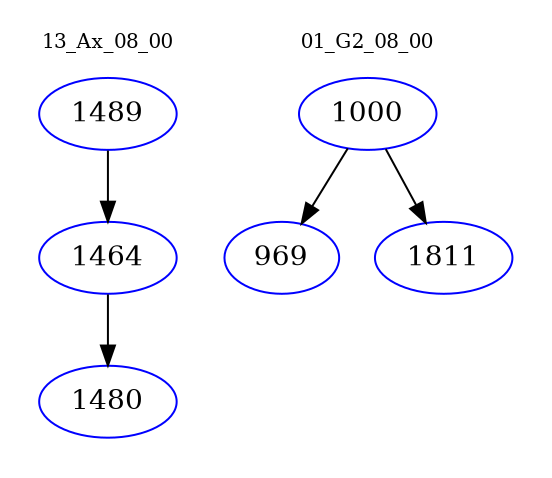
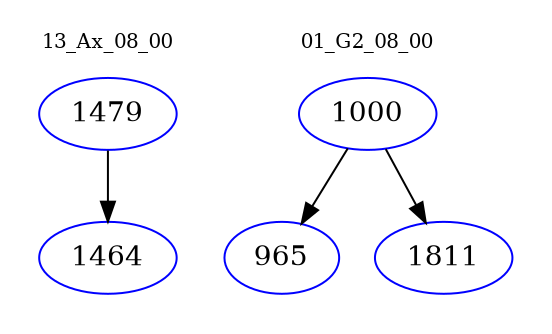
node "1489": label "1489" -> "1479"
node "969": label "969" -> "965"
node "1480": removed
